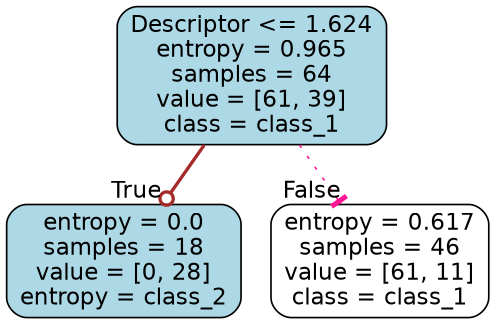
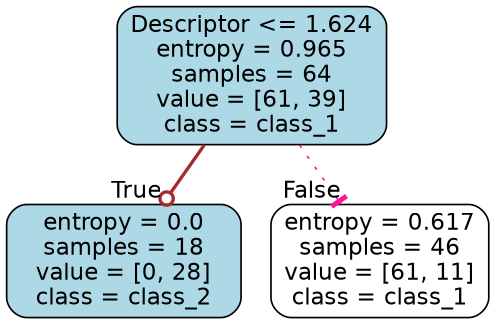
node "entropy = 0.0 samples = 18 value = [0, 28] entropy = class_2": label "entropy = 0.0 samples = 18 value = [0, 28] entropy = class_2" -> "entropy = 0.0 samples = 18 value = [0, 28] class = class_2"
